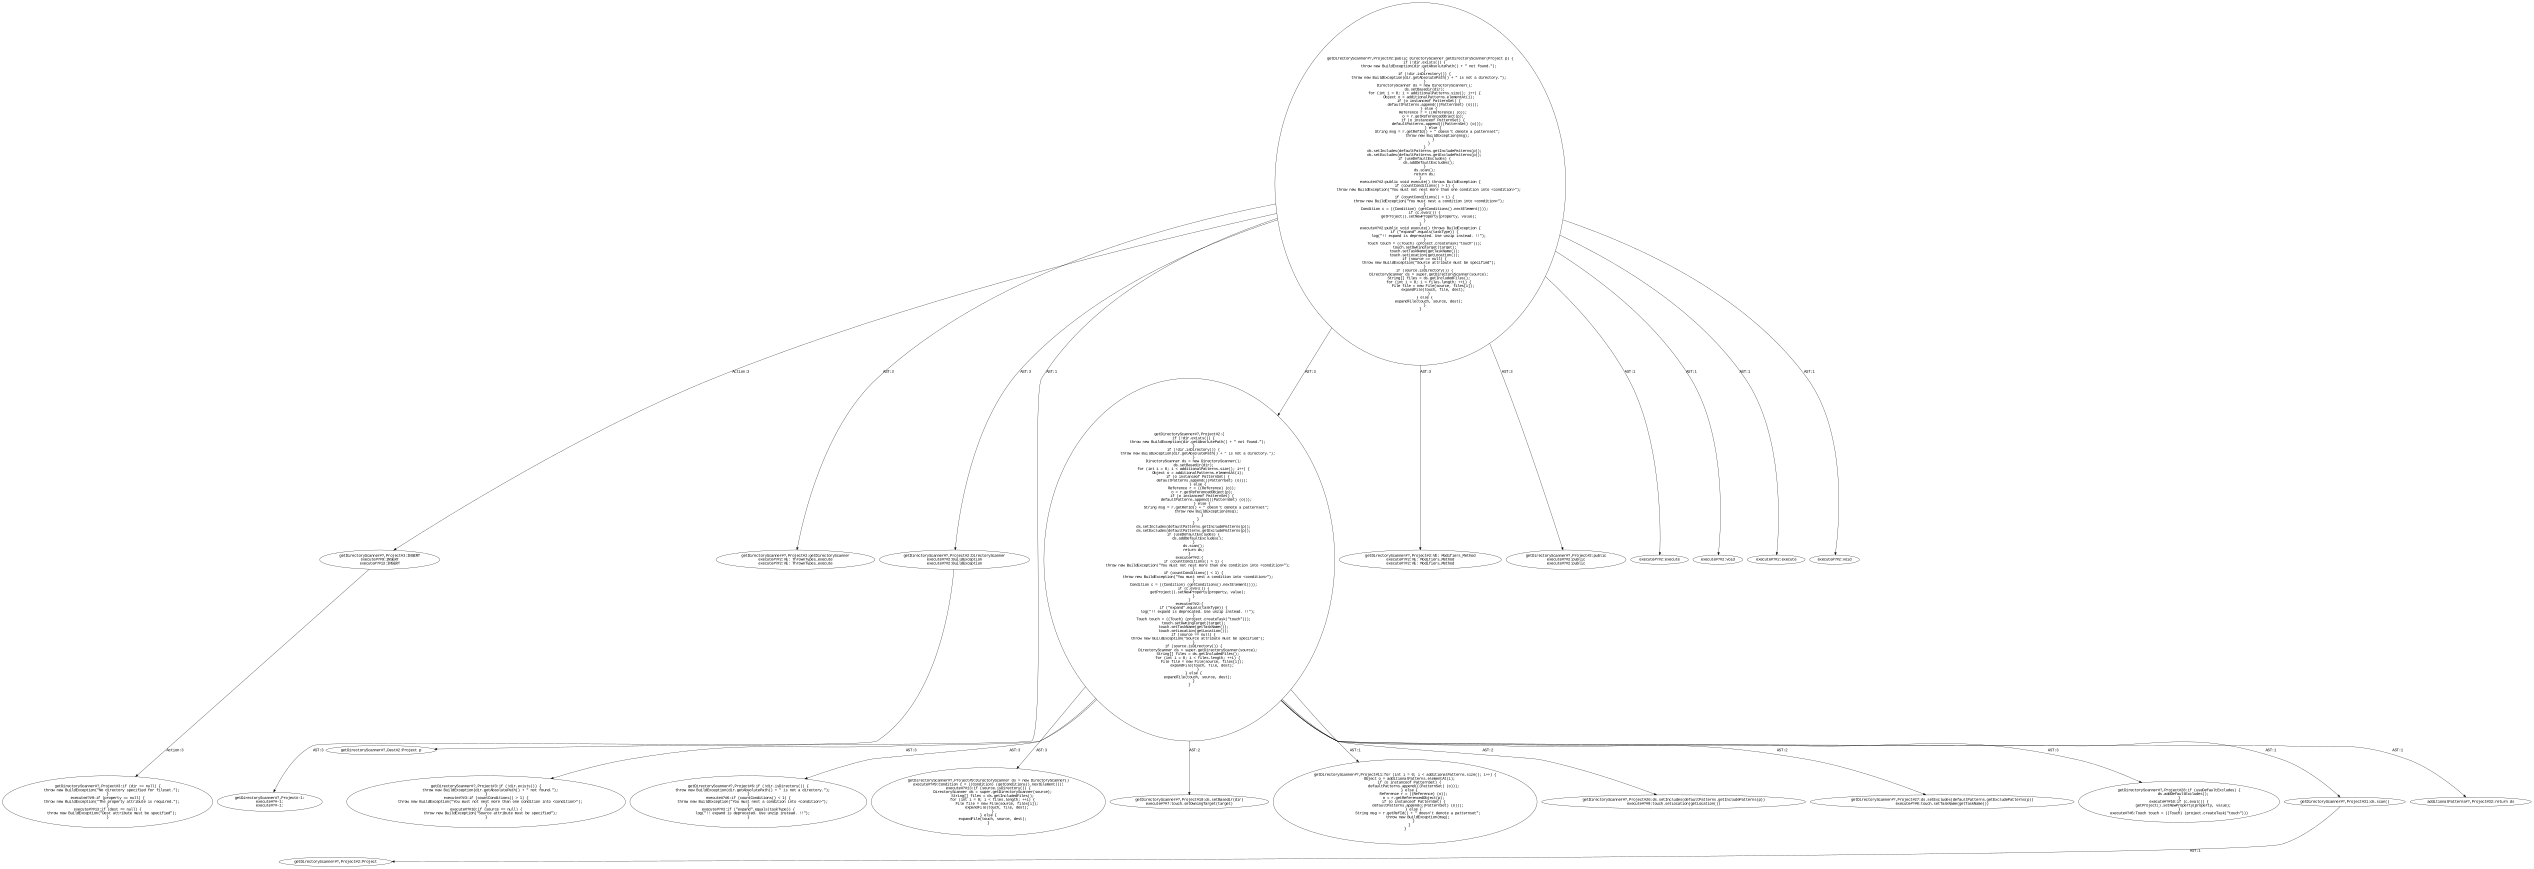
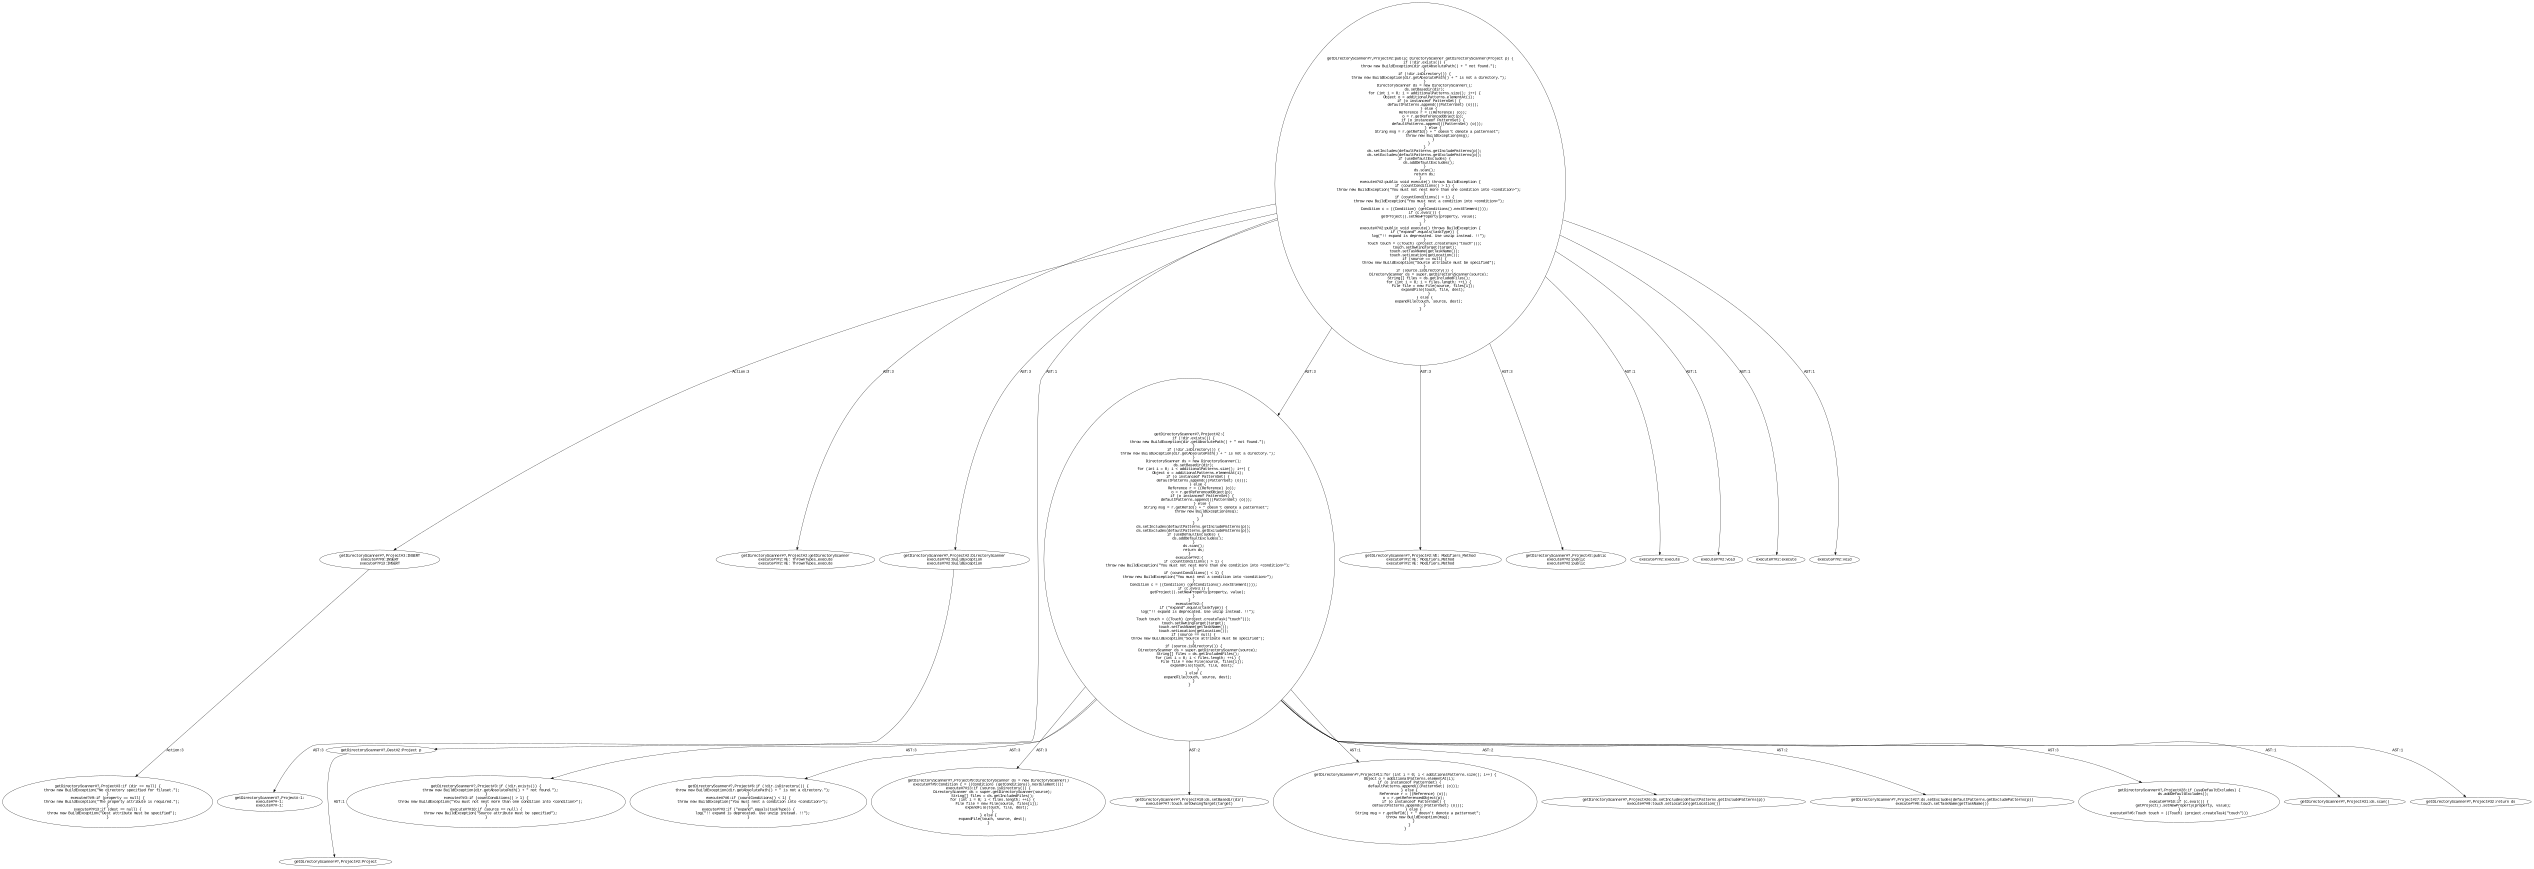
node "additionalPatterns#?,Project#32:return ds": label "additionalPatterns#?,Project#32:return ds" -> "getDirectoryScanner#?,Project#32:return ds"
edge "getDirectoryScanner#?,Project#31:ds.scan()" -> "getDirectoryScanner#?,Project#2:Project": now "getDirectoryScanner#?,Dest#2:Project p" -> "getDirectoryScanner#?,Project#2:Project"
